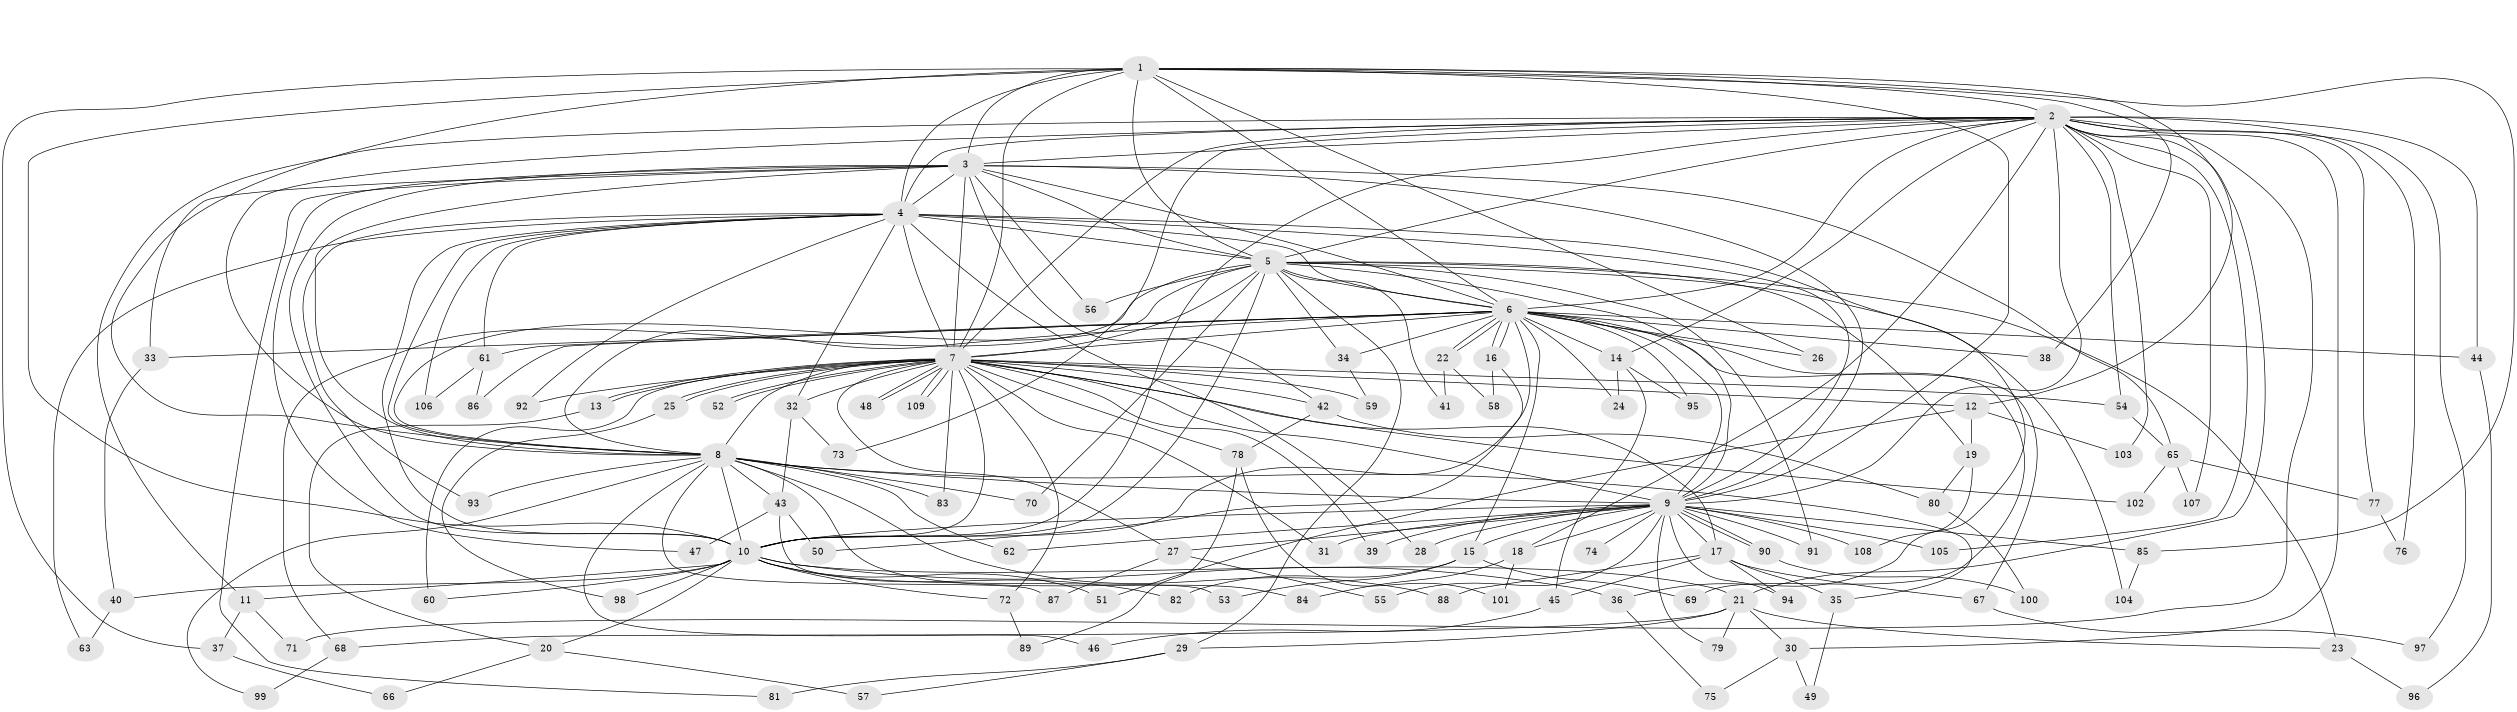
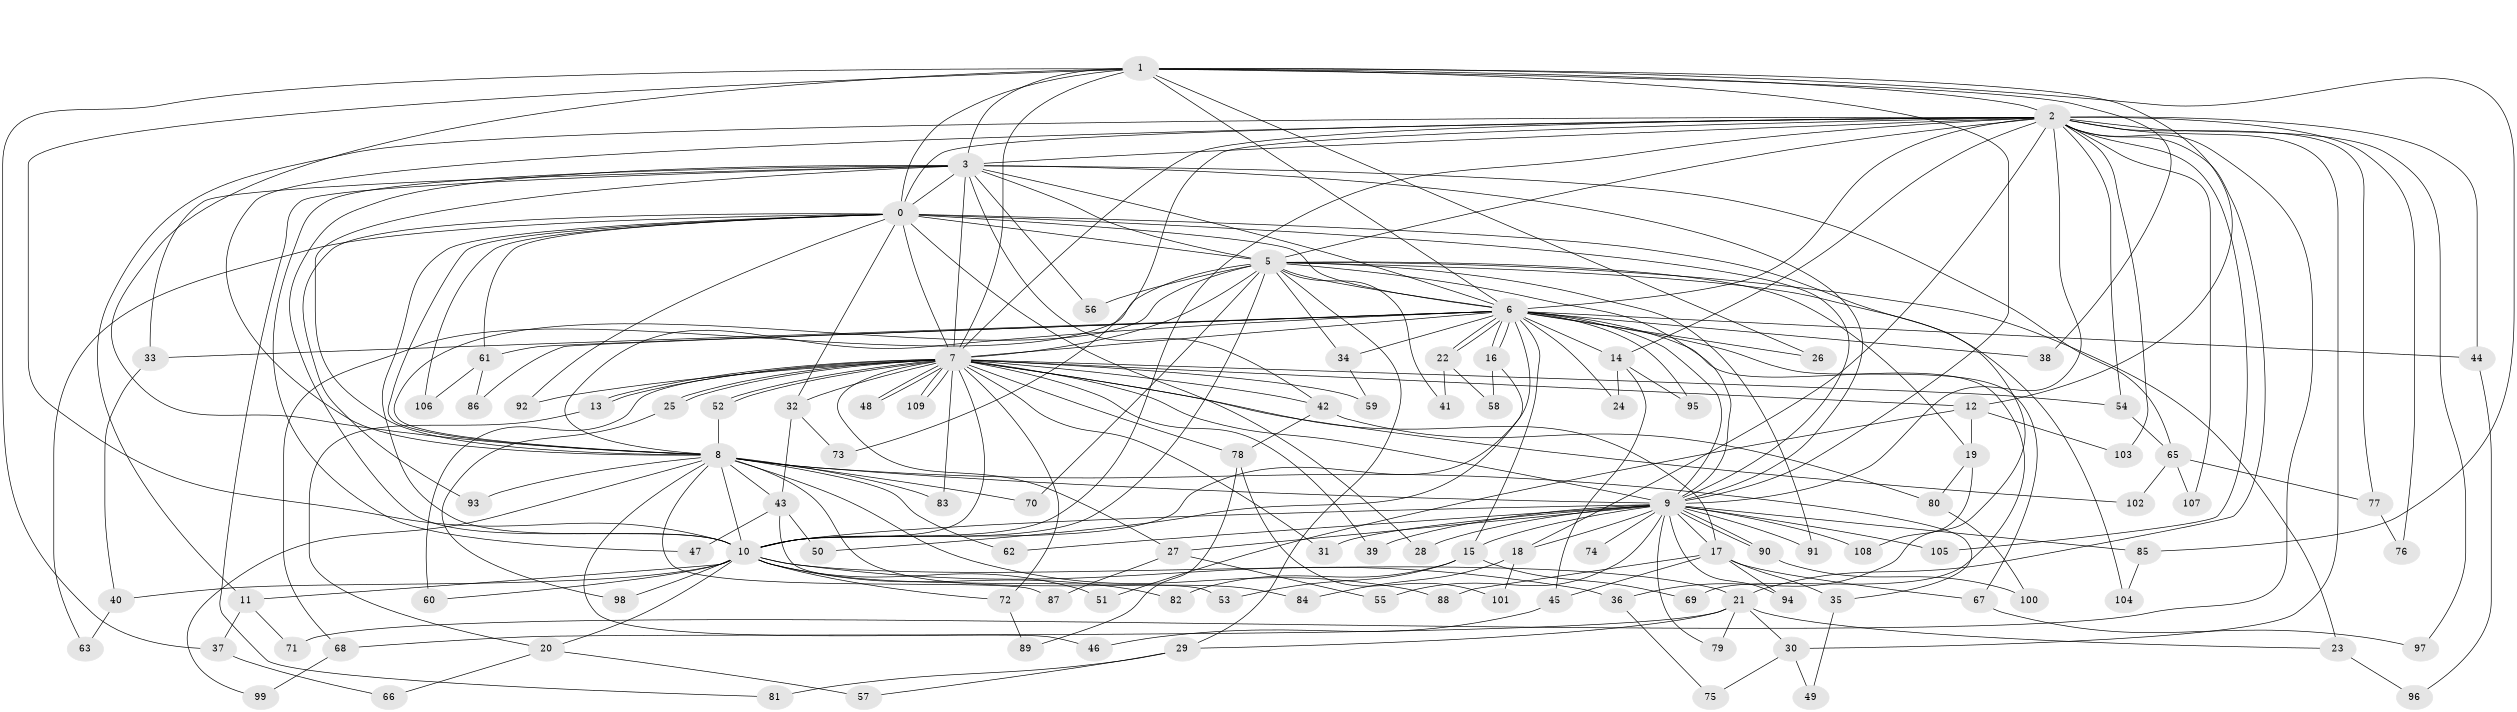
edge "1" -- "5": removed
node "4": label "4" -> "0"
edge "7" -- "8": now "52" -- "8"
